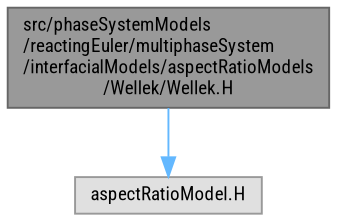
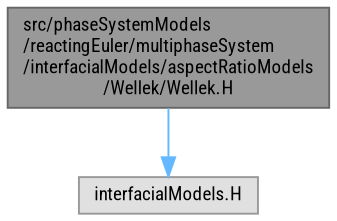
node "aspectRatioModel.H": label "aspectRatioModel.H" -> "interfacialModels.H"
